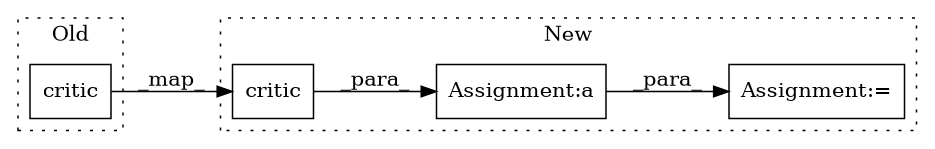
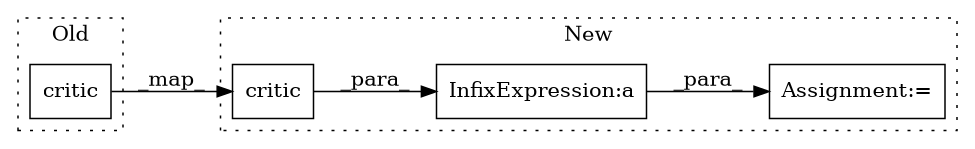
node "Assignment:a": label "Assignment:a" -> "InfixExpression:a"
